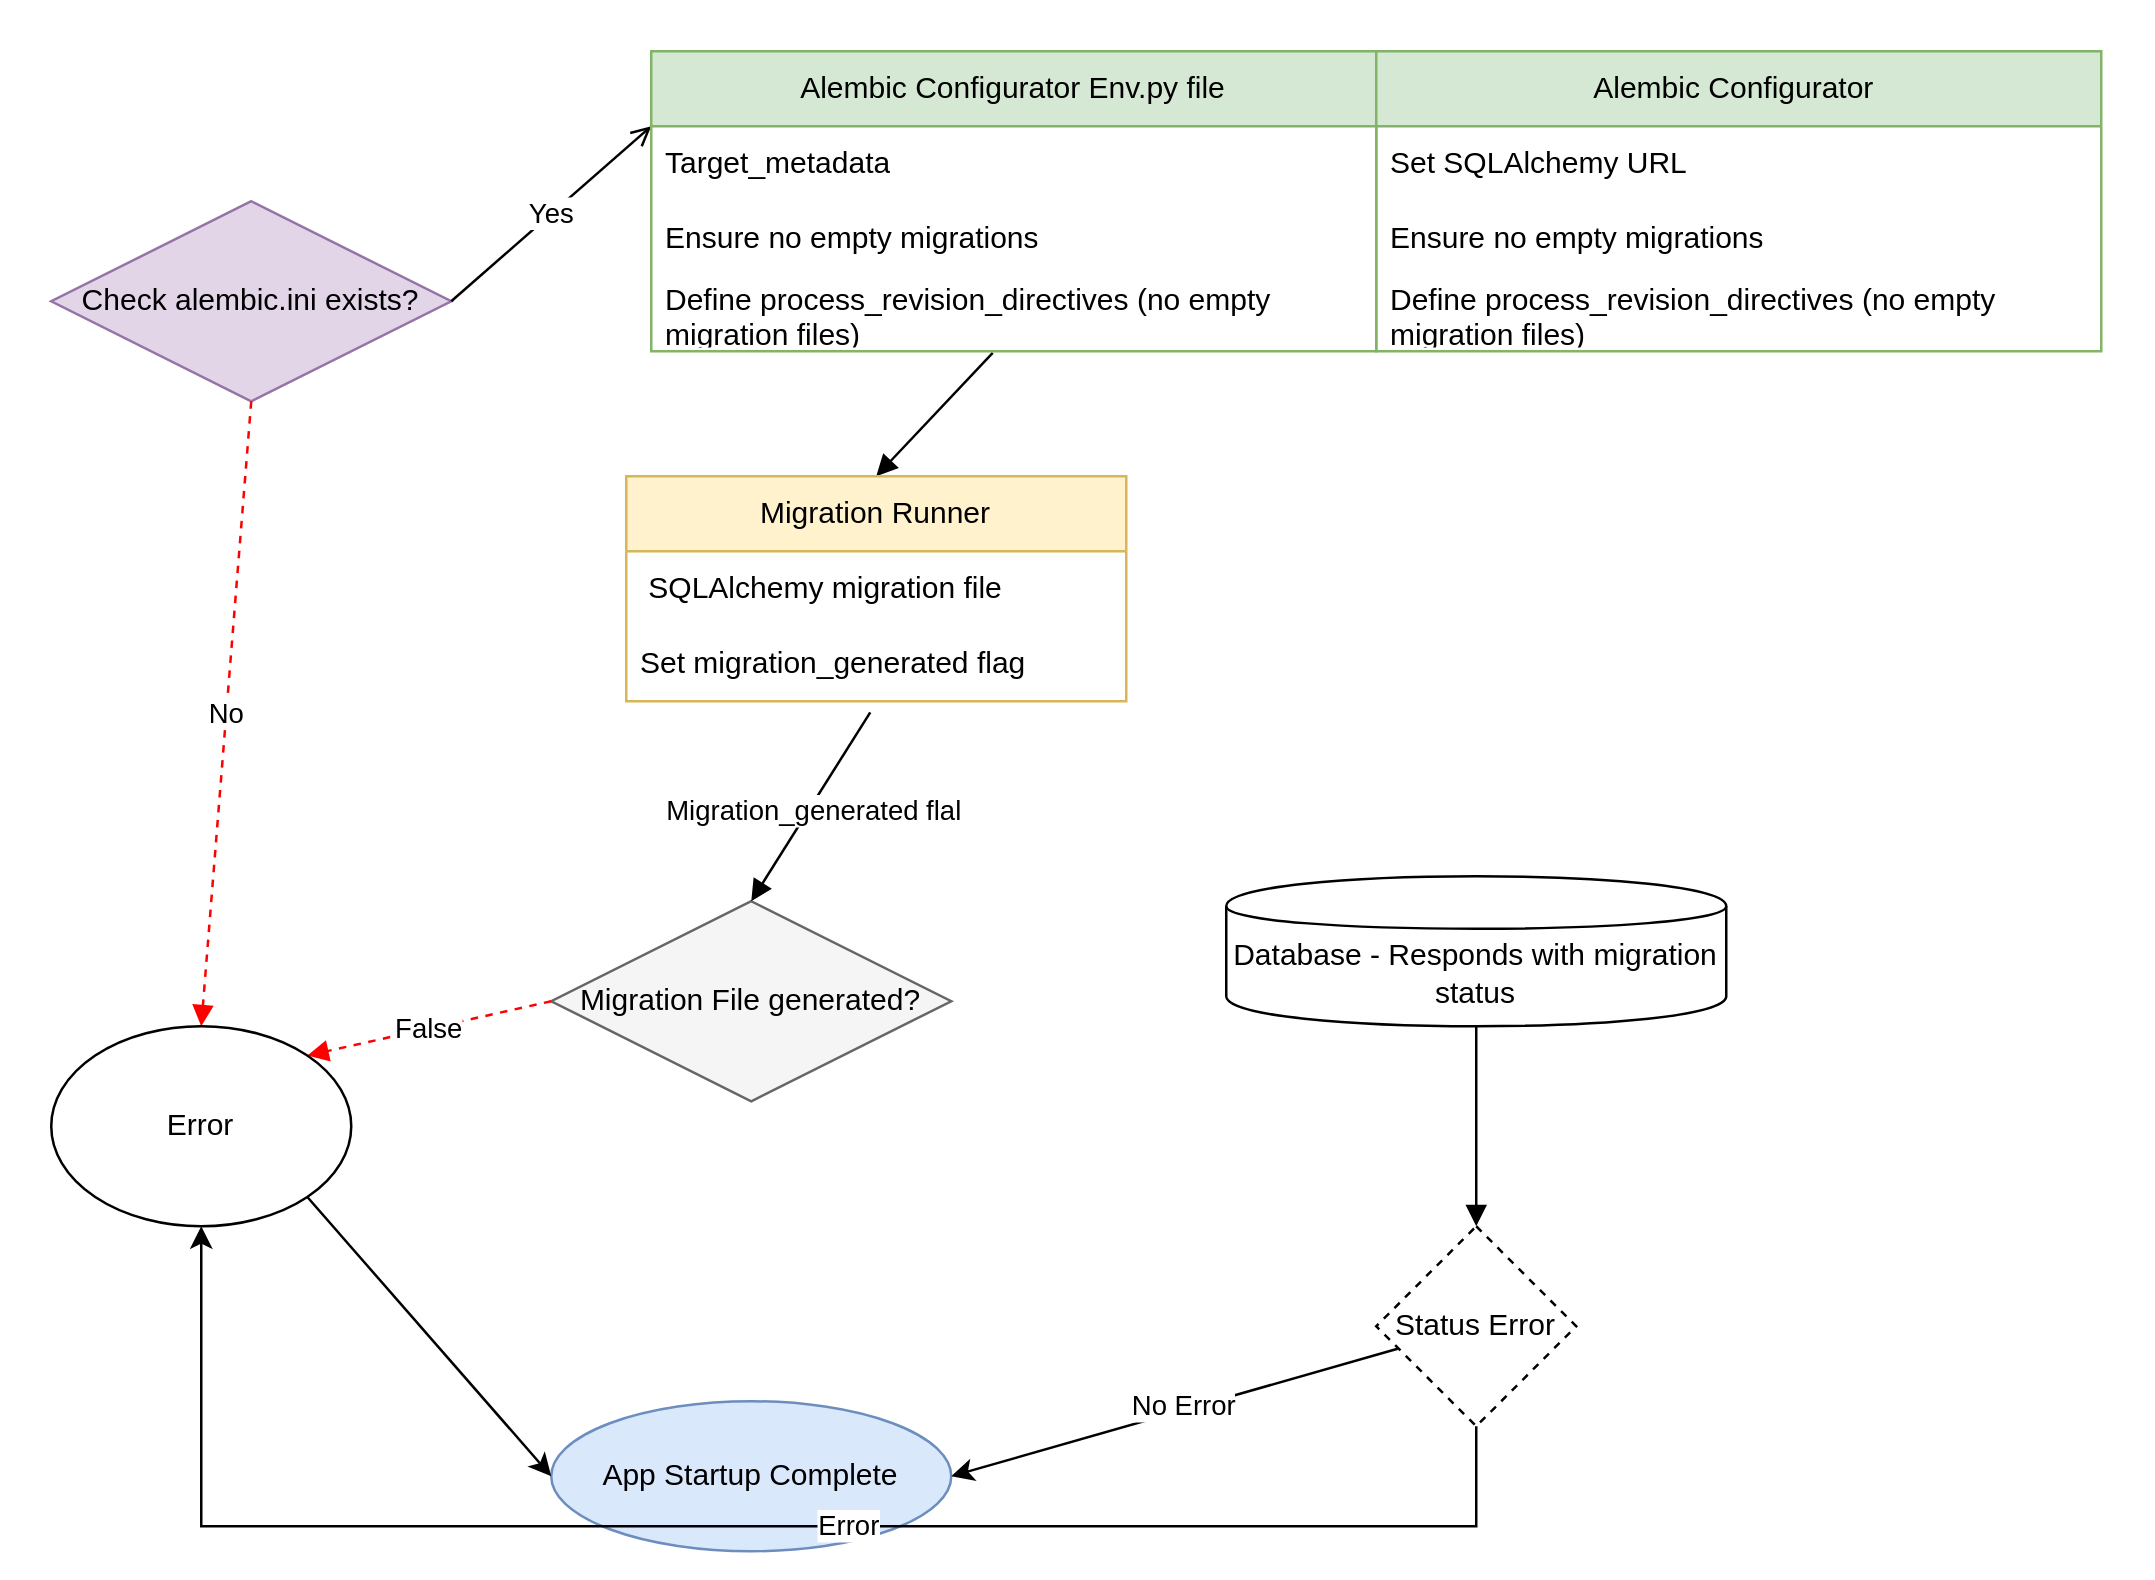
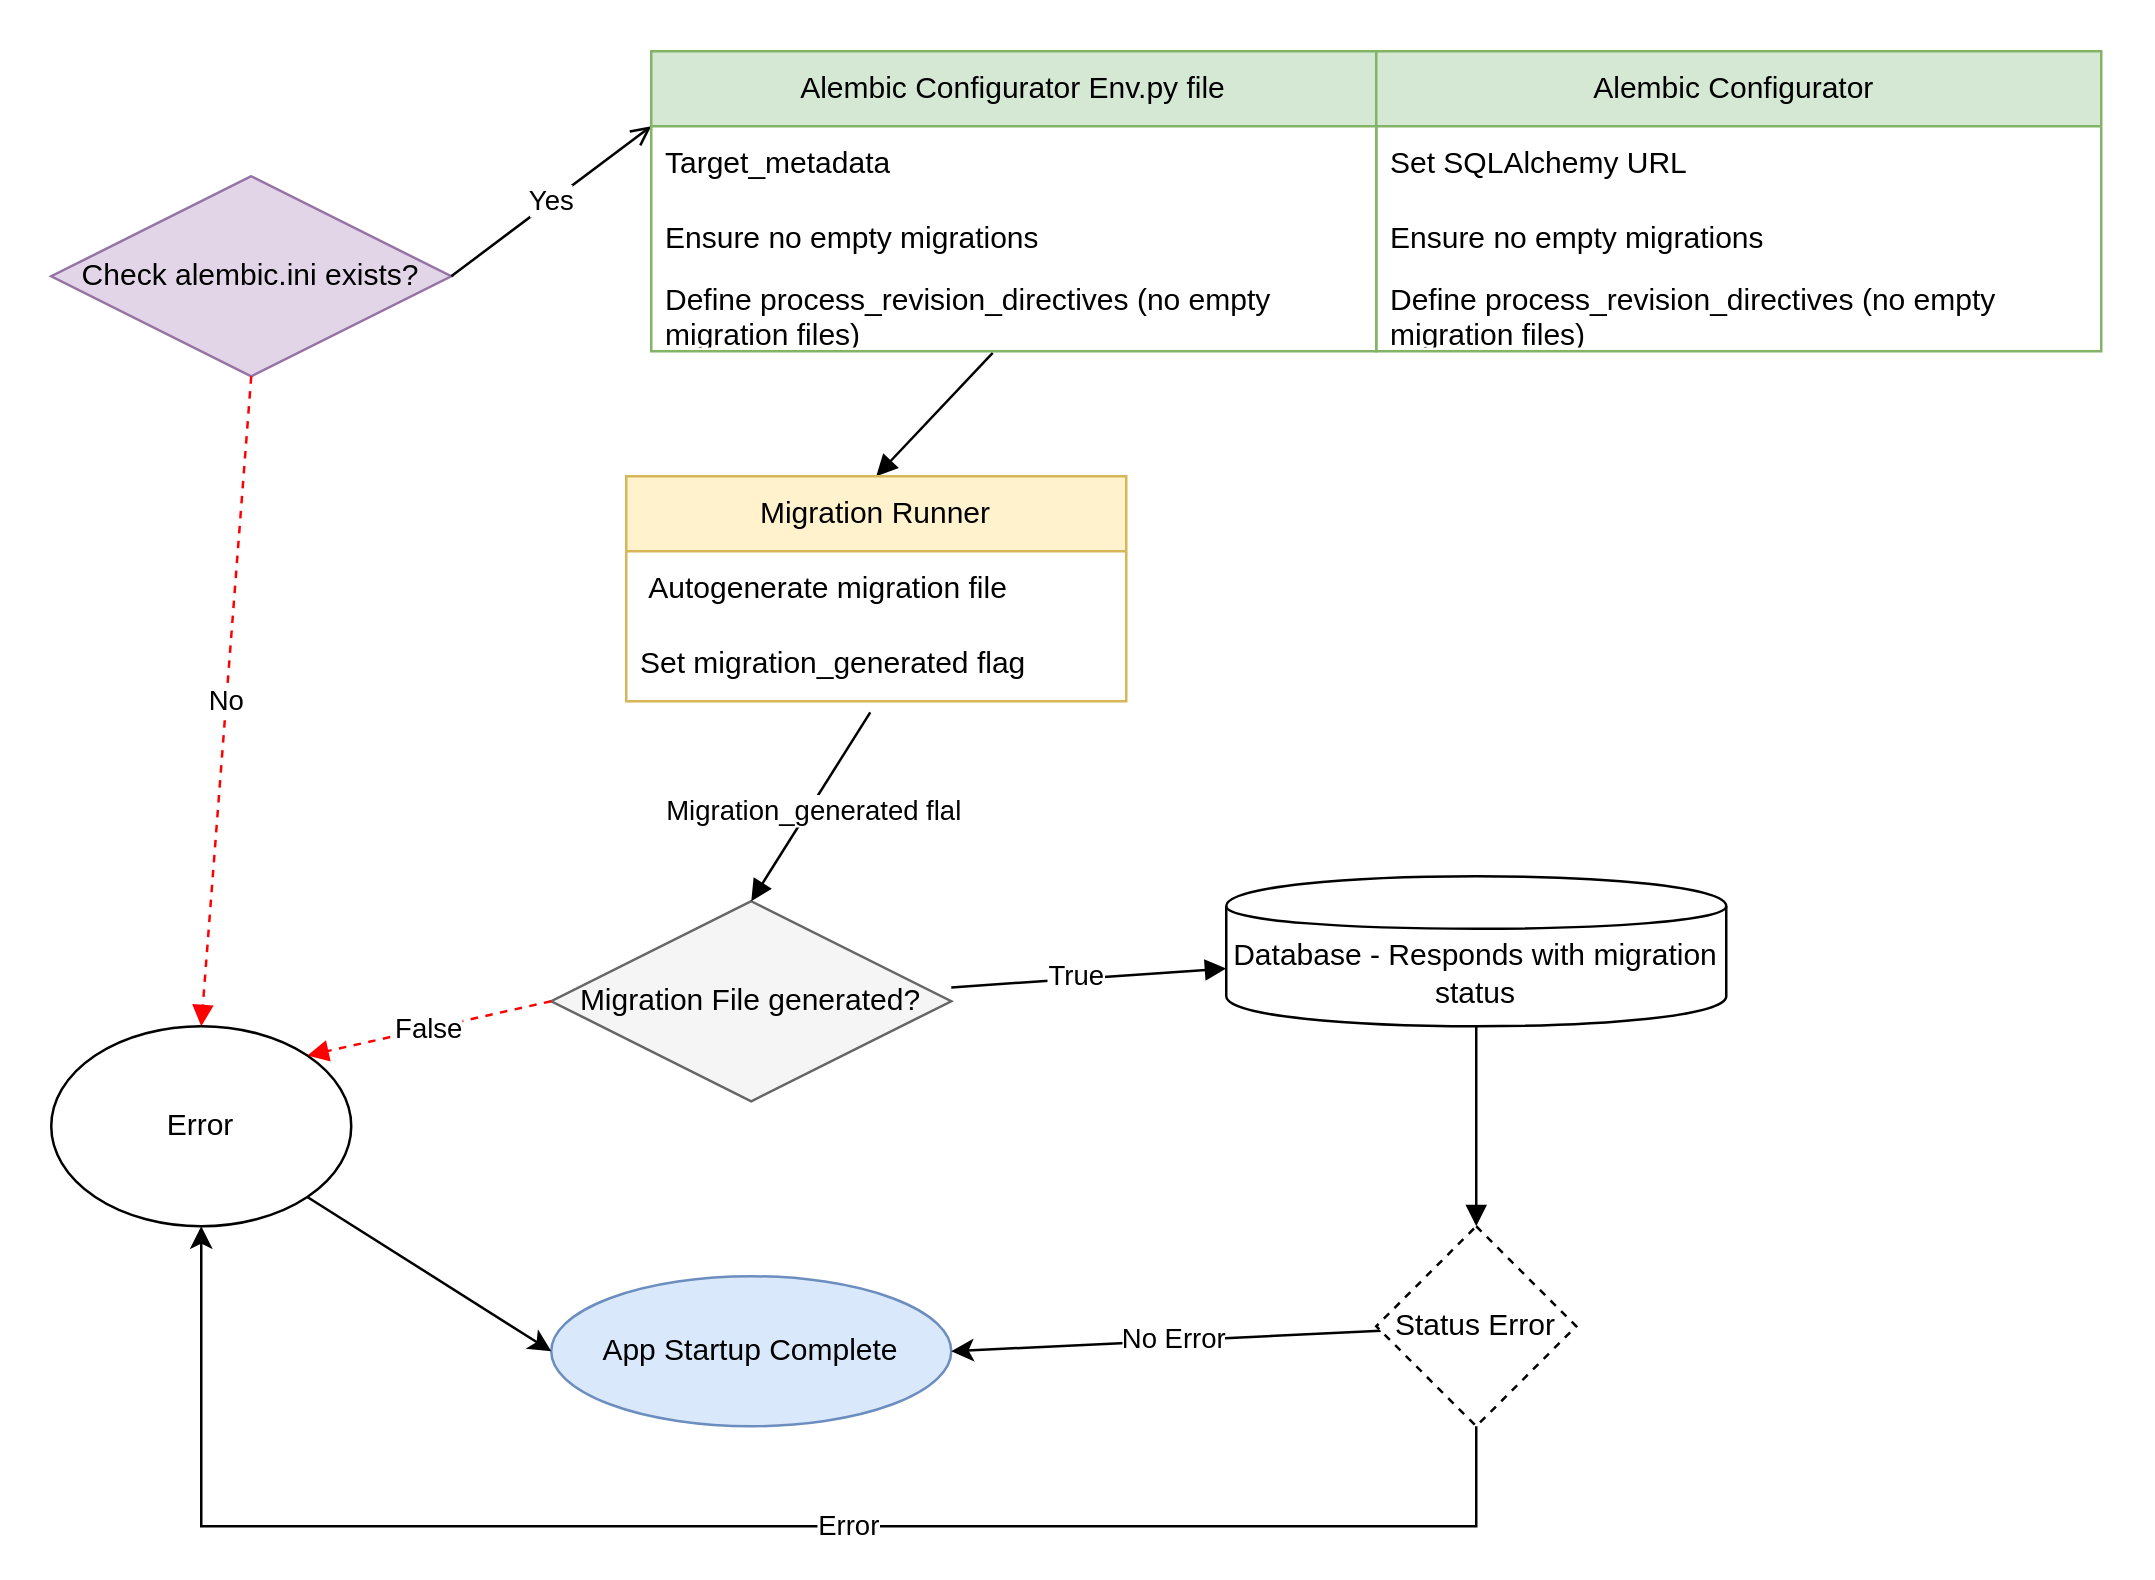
node "Check alembic.ini exists?": moved (251, 301) -> (251, 276)
node "SQLAlchemy migration file": label "SQLAlchemy migration file" -> "Autogenerate migration file"
edge "Migration File generated?" -> "Database - Responds with migration status": added, label "True"
node "App Startup Complete": moved (751, 1476) -> (751, 1351)
